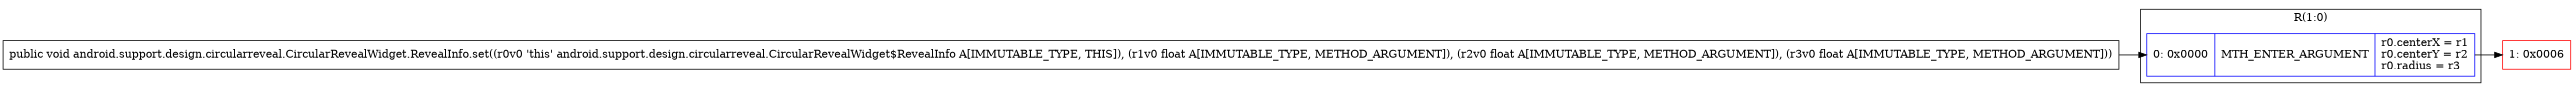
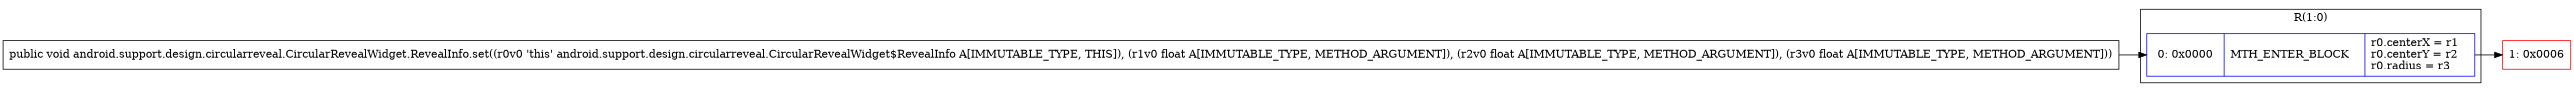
node "0: 0x0000": text "MTH_ENTER_ARGUMENT" -> "MTH_ENTER_BLOCK"
